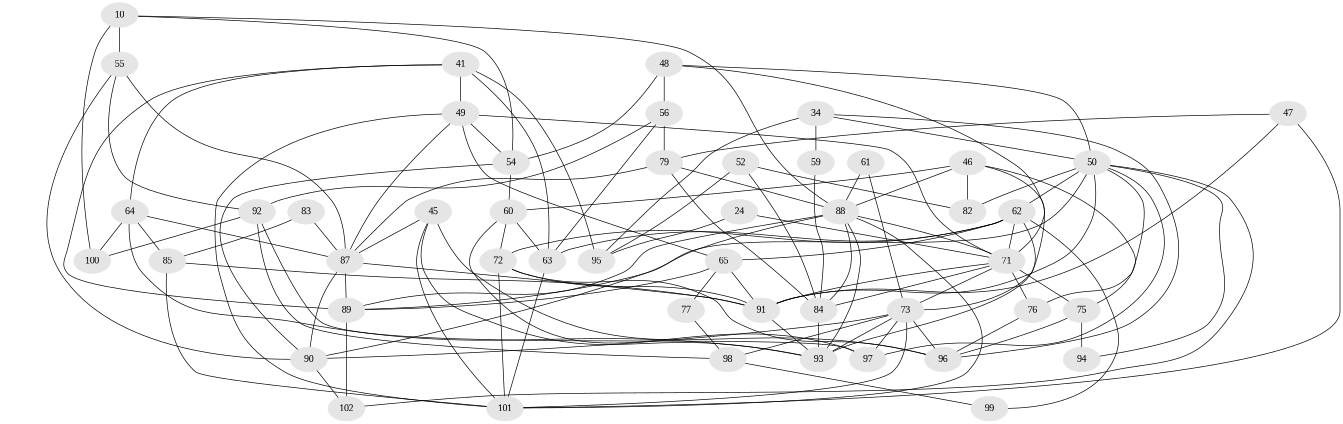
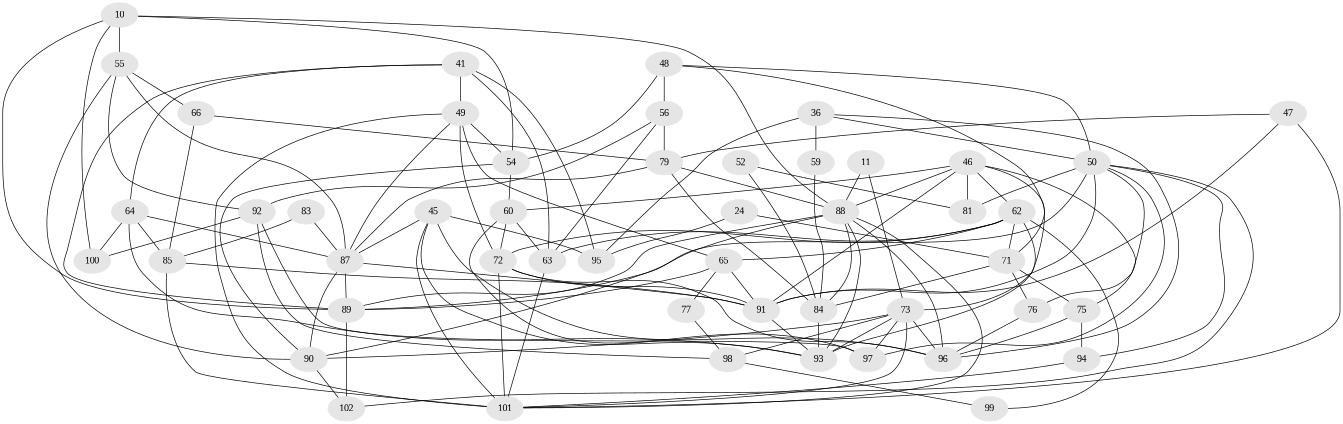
node "66": added
node "34": label "34" -> "36"
edge "49" -- "71": now "49" -- "72"
node "61": label "61" -> "11"
edge "50" -- "62": now "46" -- "62"
node "82": label "82" -> "81"
edge "52" -- "95": now "45" -- "95"
edge "88" -- "71": now "88" -- "96"
edge "10" -- "89": added
edge "71" -- "91": now "46" -- "91"
edge "71" -- "73": removed
edge "94" -- "101": added
